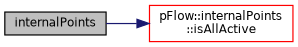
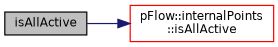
node "internalPoints": label "internalPoints" -> "isAllActive"
